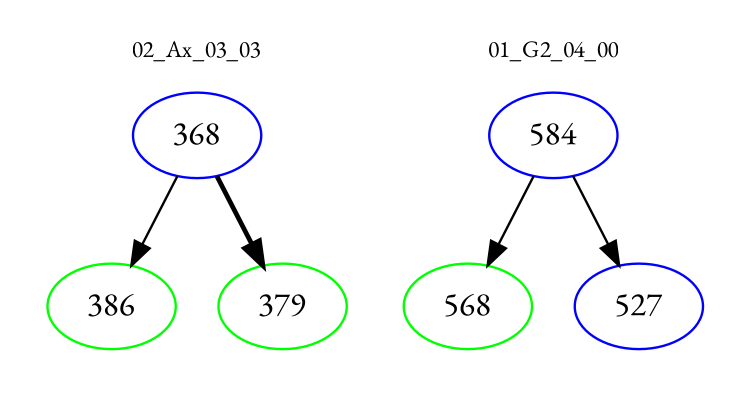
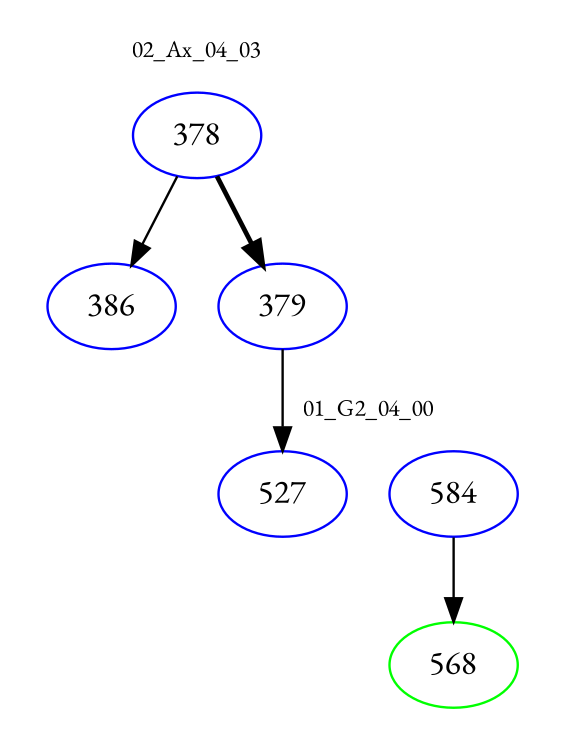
cluster "02_Ax_03_03": label "02_Ax_03_03" -> "02_Ax_04_03"
node "368": label "368" -> "378"
edge "584" -> "527": now "379" -> "527"
node "386": color green -> blue
node "379": color green -> blue
